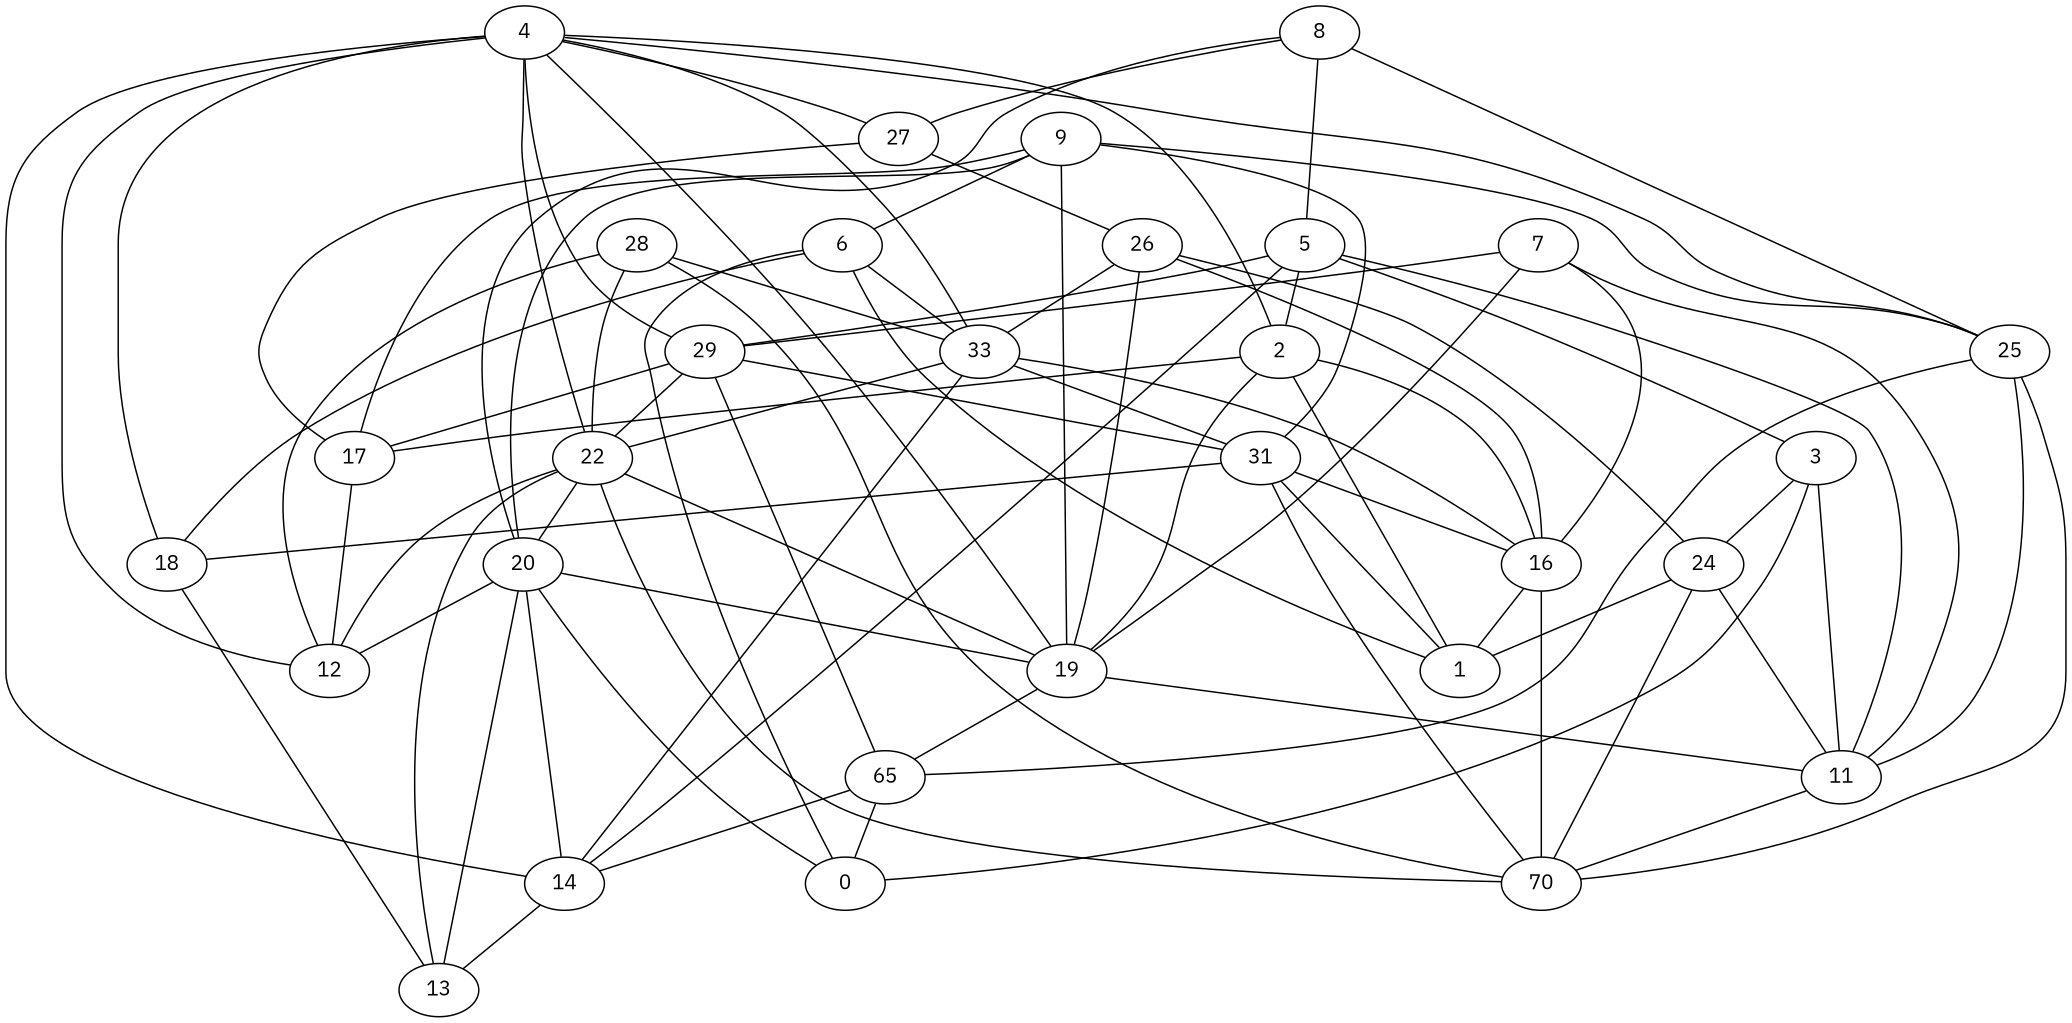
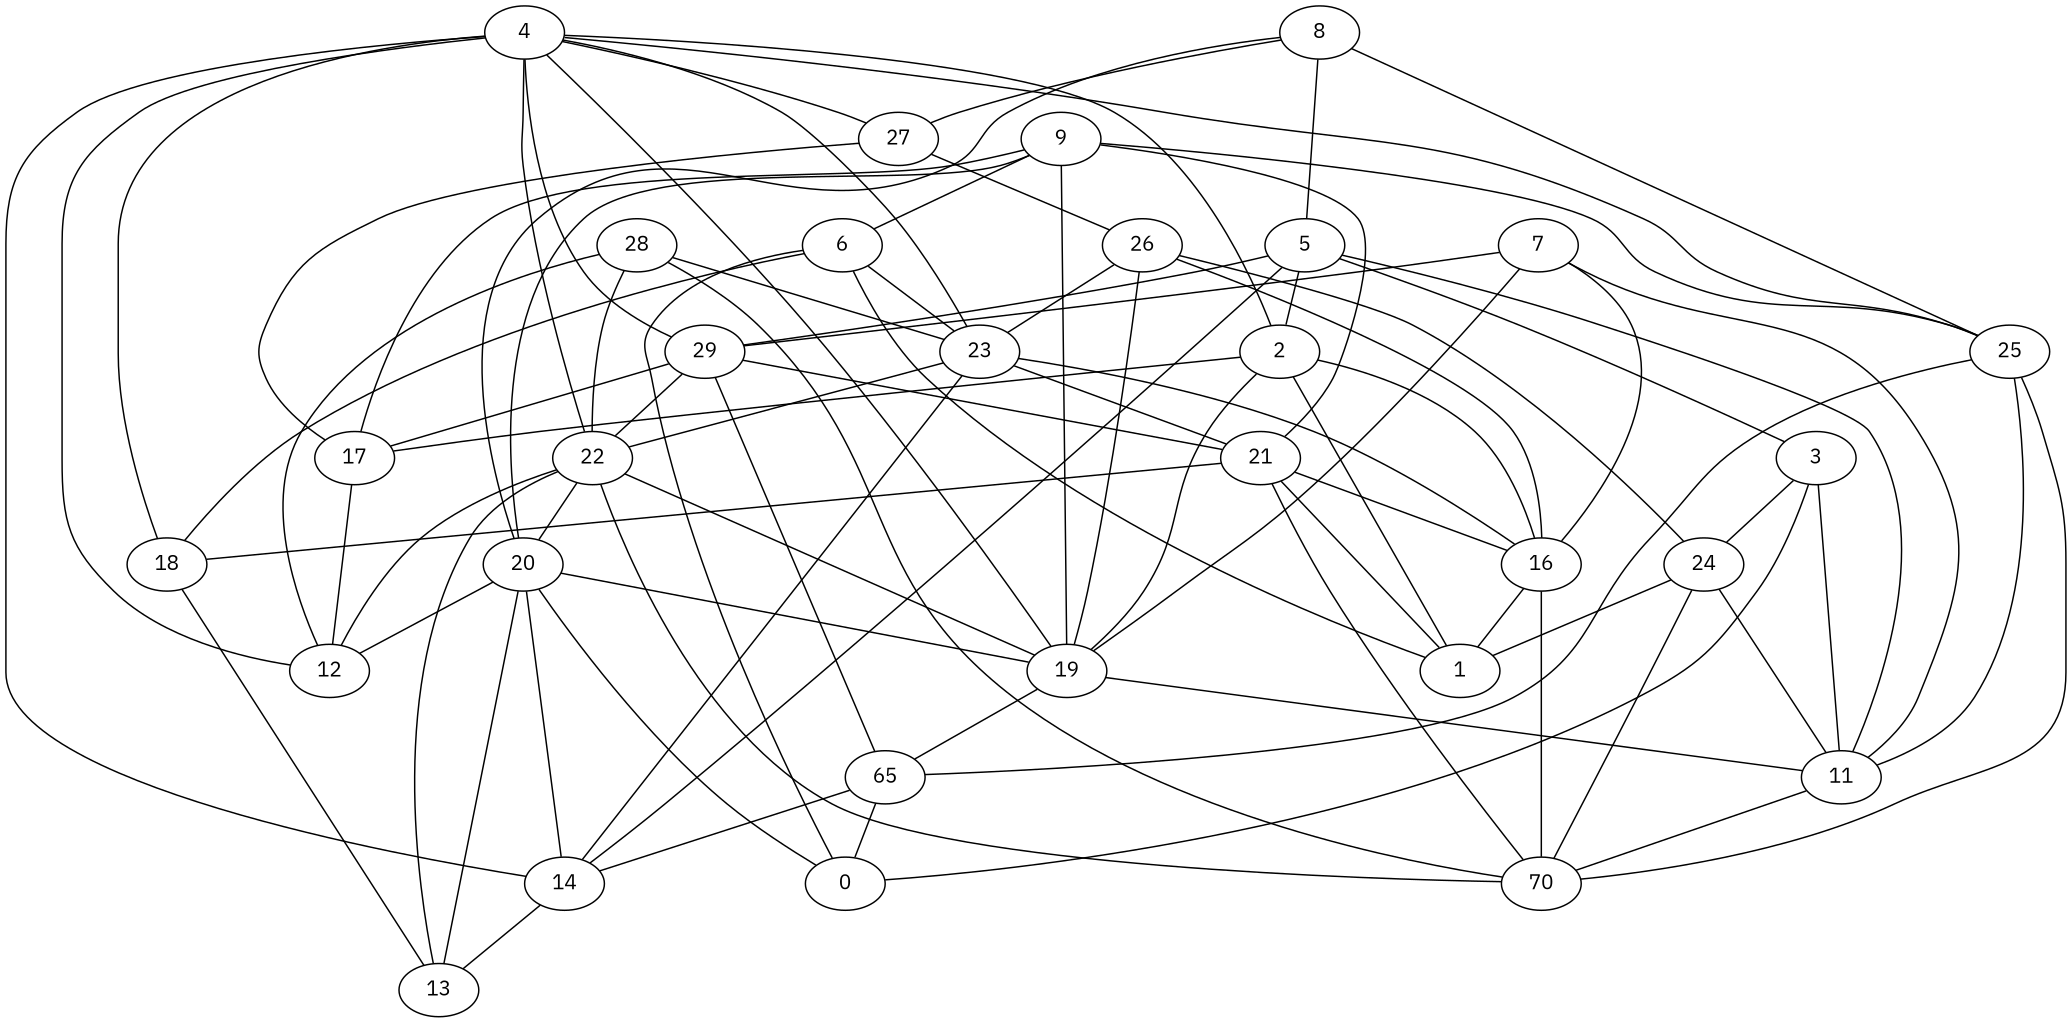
node "33": label "33" -> "23"
node "31": label "31" -> "21"
